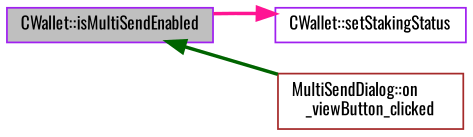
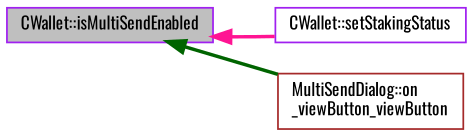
edge "CWallet::isMultiSendEnabled" -> "CWallet::setStakingStatus": reversed
node "MultiSendDialog::on _viewButton_clicked": label "MultiSendDialog::on _viewButton_clicked" -> "MultiSendDialog::on _viewButton_viewButton"
